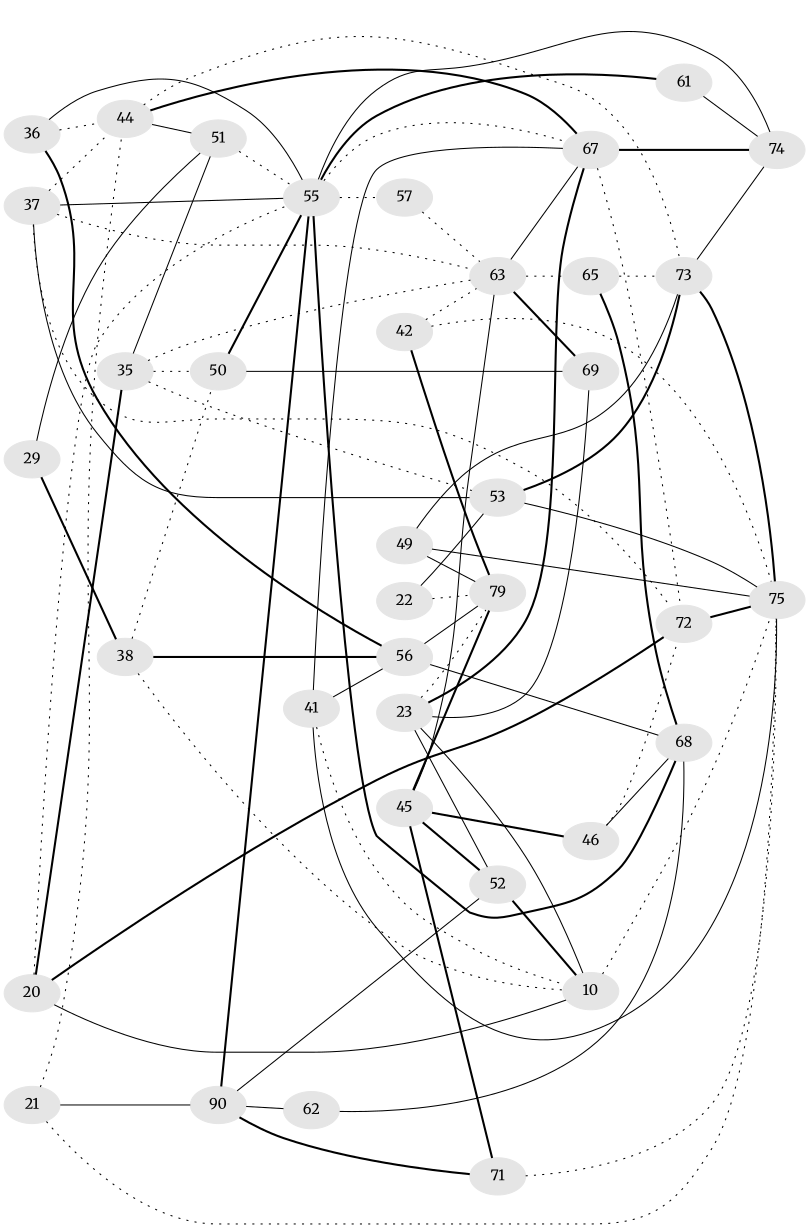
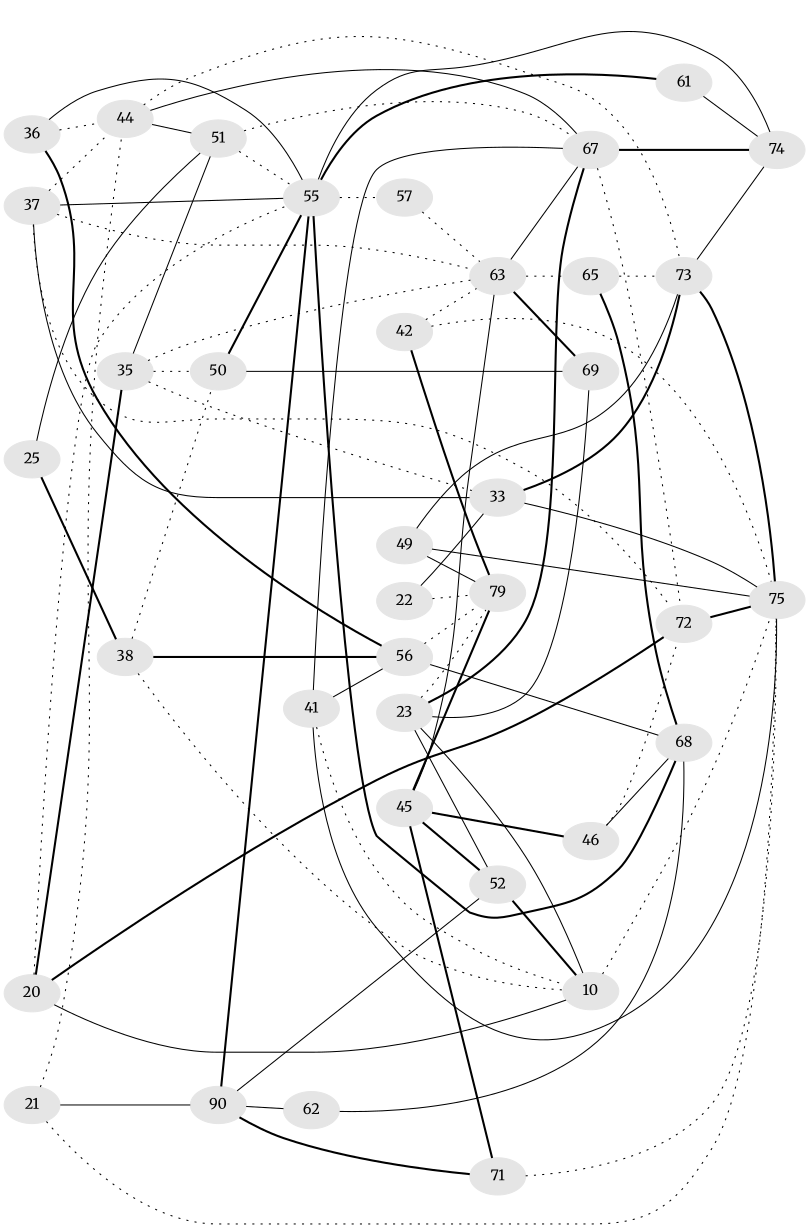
edge "44" -- "67": style bold -> solid
edge "67" -- "55": now "67" -- "51"
node "29": label "29" -> "25"
node "53": label "53" -> "33"
edge "79" -- "56": style solid -> dotted
